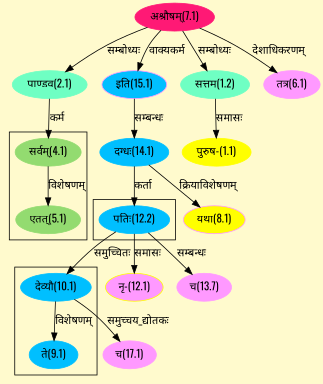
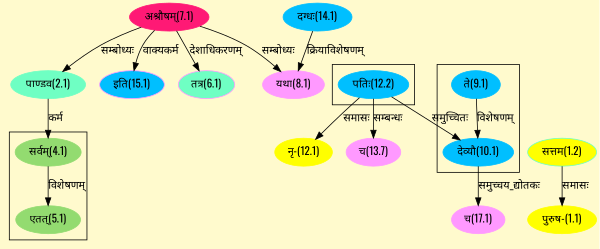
edge "अश्रौषम्(7.1)" -> "सत्तम(1.2)": now "अश्रौषम्(7.1)" -> "यथा(8.1)"
node "सत्तम(1.2)": fillcolor #6fffc3 -> #ffff00
node "तत्र(6.1)": fillcolor #ff99ff -> #6fffc3
edge "इति(15.1)" -> "दग्धः(14.1)": removed, label "सम्बन्धः"
edge "दग्धः(14.1)" -> "पतिः(12.2)": removed, label "कर्ता"
node "यथा(8.1)": fillcolor #ffff00 -> #ff99ff
node "नृ-(12.1)": fillcolor #ff99ff -> #ffff00
edge "देव्यौ(10.1)" -> "ते(9.1)": reversed
